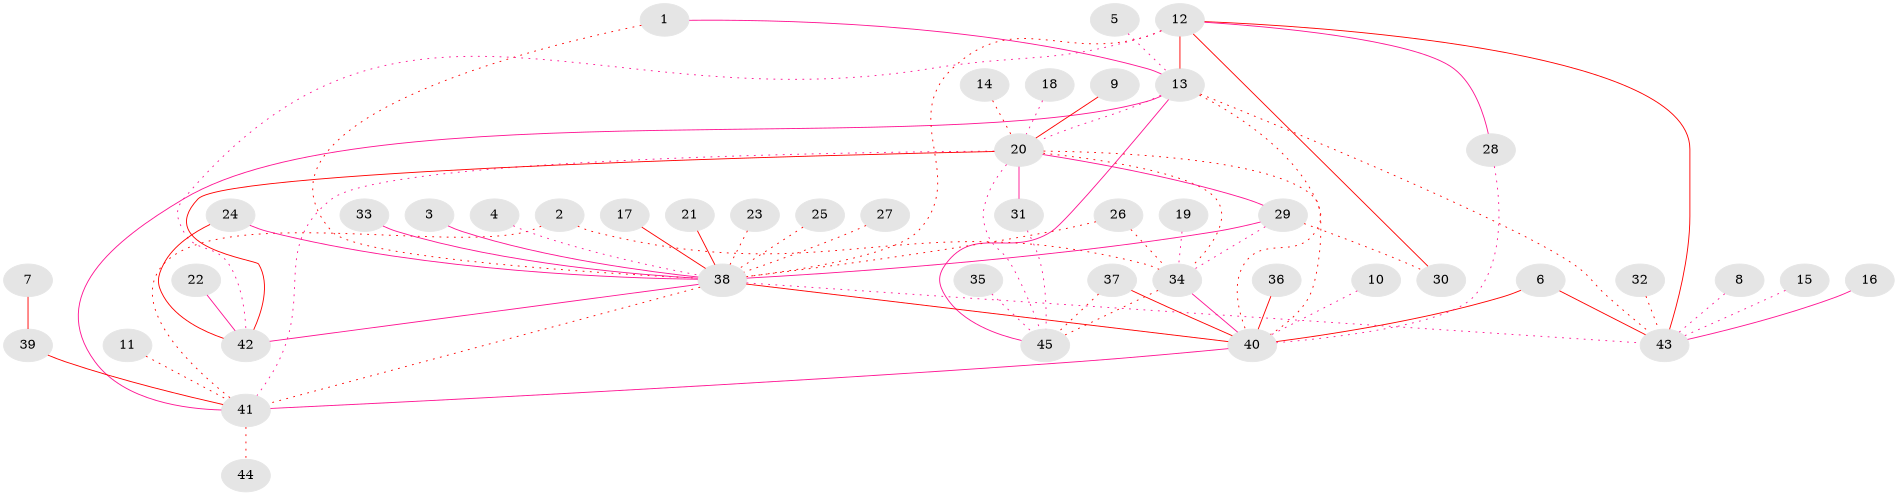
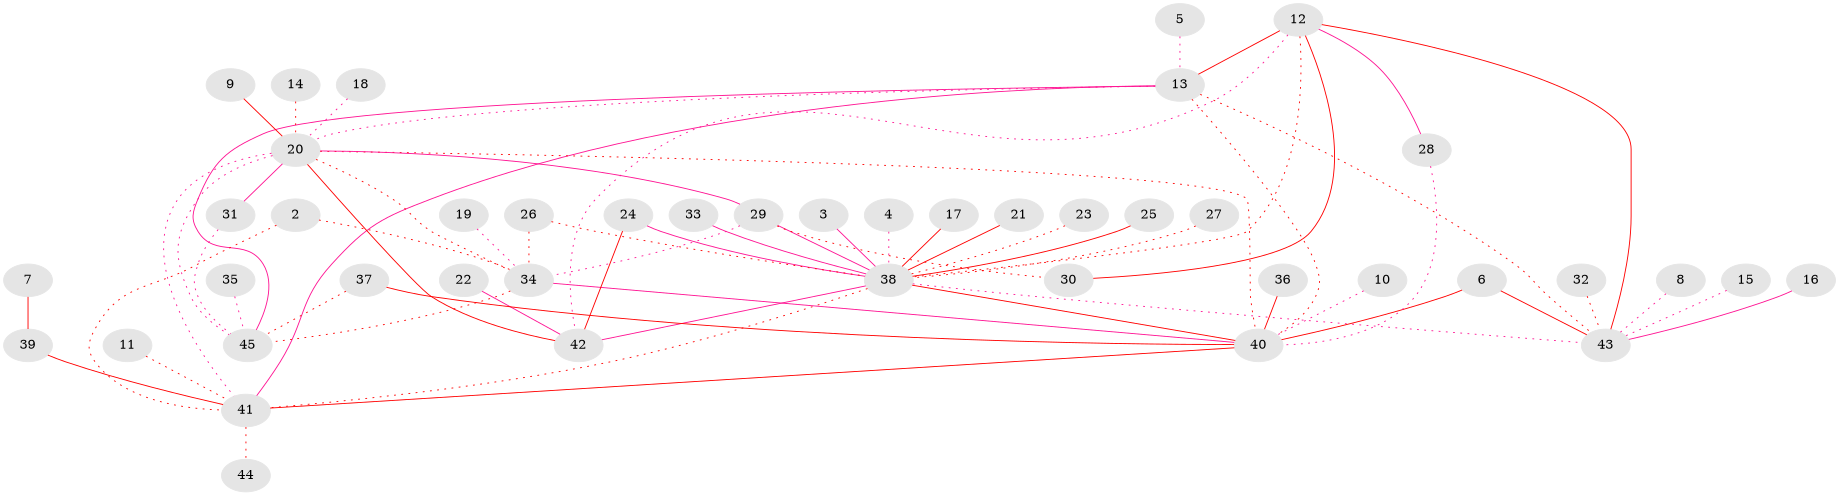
node "1": removed
edge "25" -- "38": style dotted -> solid
edge "40" -- "41": color deeppink -> red
